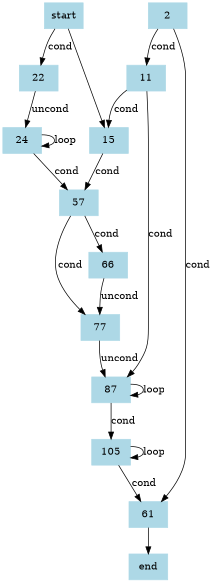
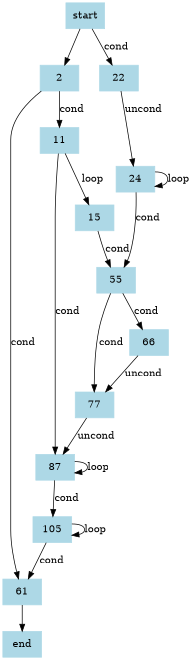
edge "start" -> "15": now "start" -> "2"
edge "11" -> "15": label "cond" -> "loop"
node "57": label "57" -> "55"
